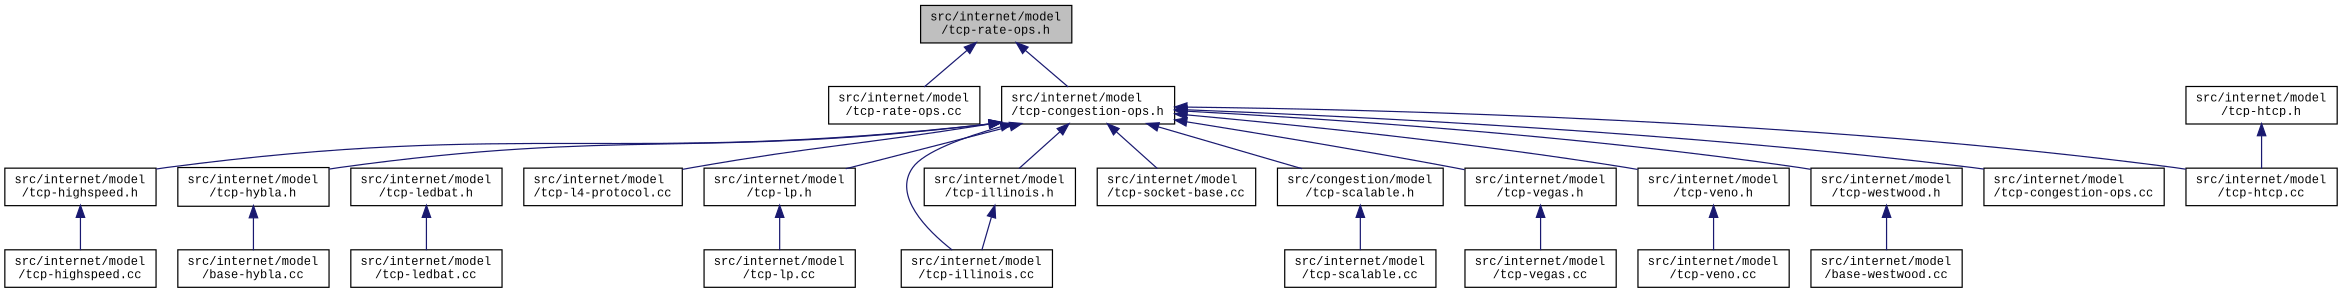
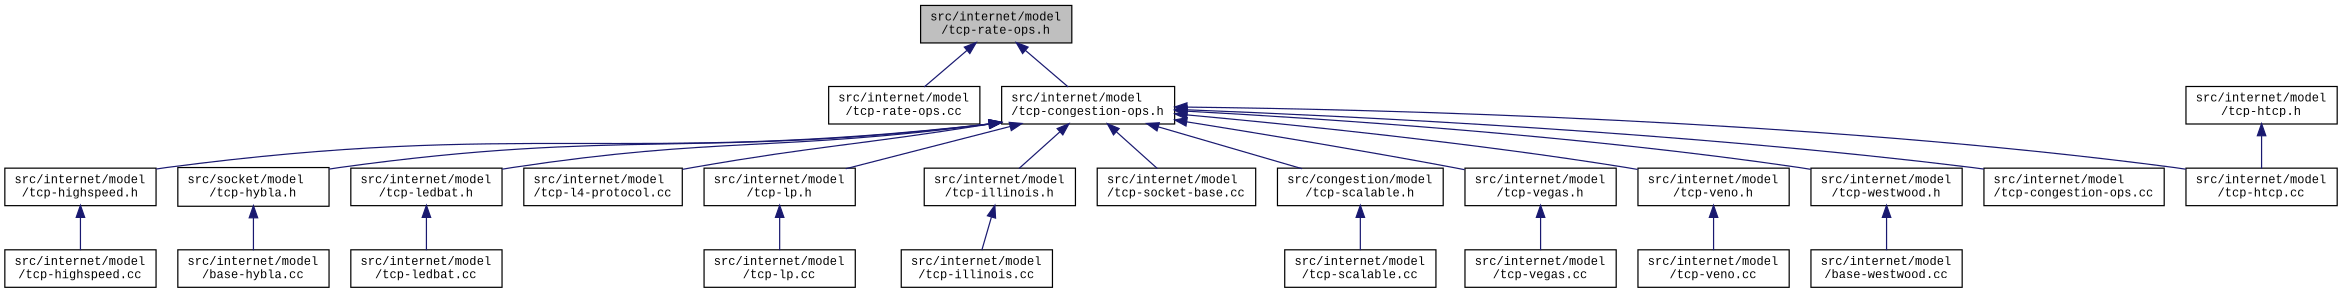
edge "src/internet/model /tcp-illinois.cc" -> "src/internet/model /tcp-congestion-ops.h": now "src/internet/model /tcp-ledbat.h" -> "src/internet/model /tcp-congestion-ops.h"
node "src/internet/model /tcp-hybla.h": label "src/internet/model /tcp-hybla.h" -> "src/socket/model /tcp-hybla.h"
